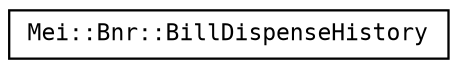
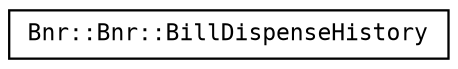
node "Mei::Bnr::BillDispenseHistory": label "Mei::Bnr::BillDispenseHistory" -> "Bnr::Bnr::BillDispenseHistory"
